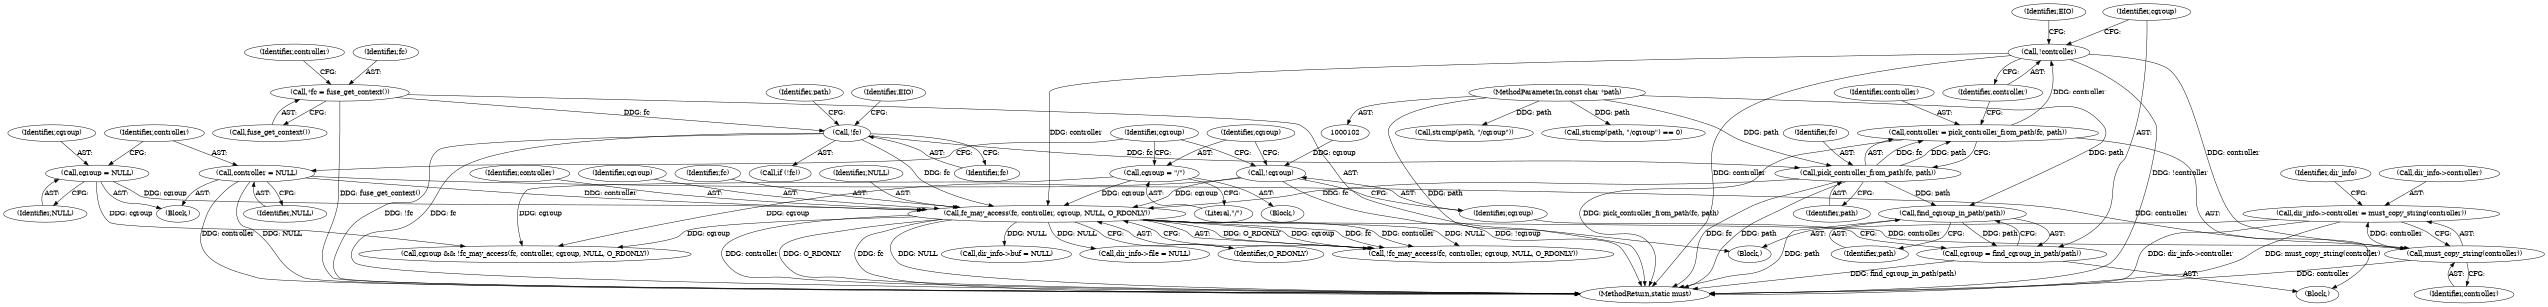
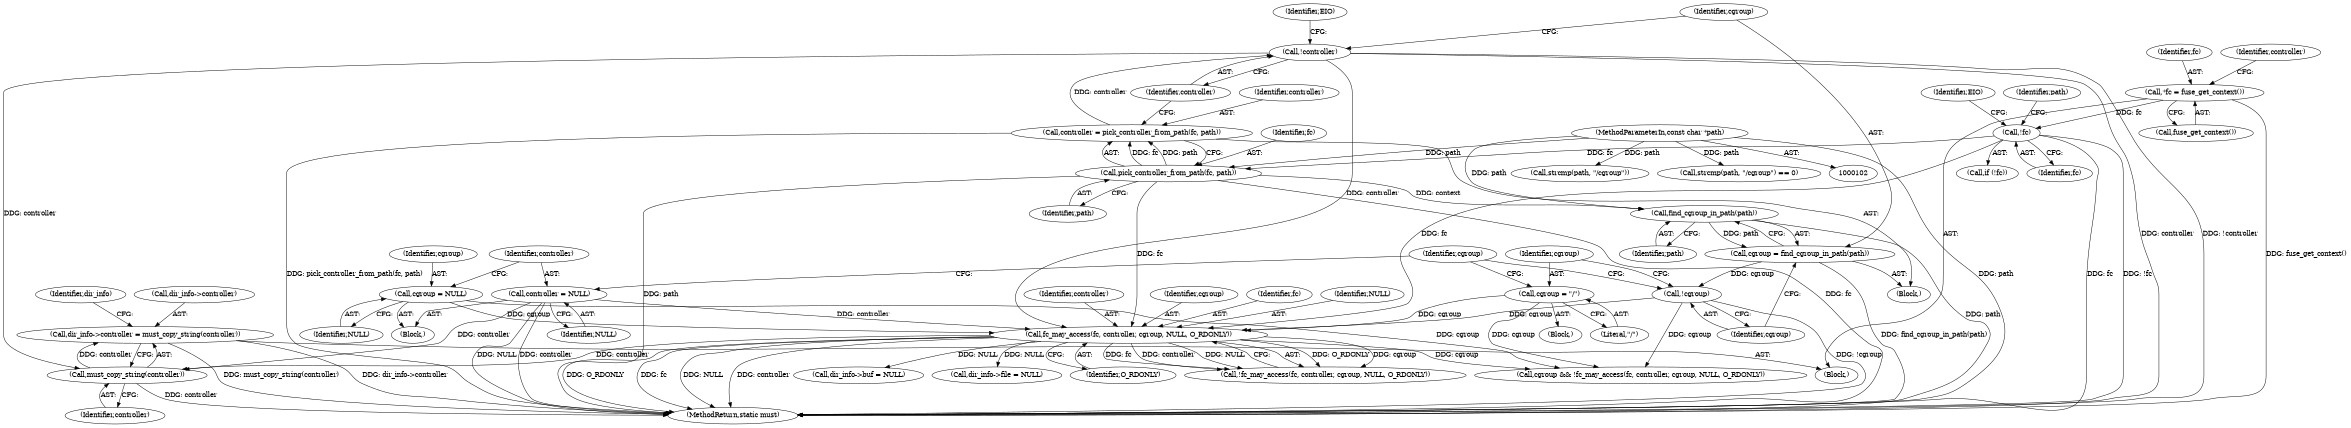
edge "1000102" -> "(Call,!cgroup)": now "(Call,cgroup = find_cgroup_in_path(path))" -> "(Call,!cgroup)"
edge "(Call,pick_controller_from_path(fc, path))" -> "(Call,find_cgroup_in_path(path))": label "DDG: path" -> "DDG: context"
